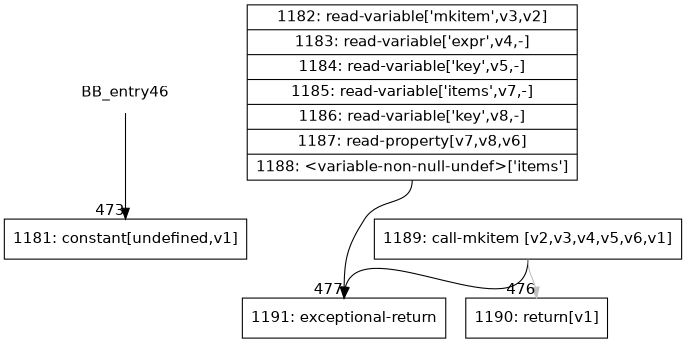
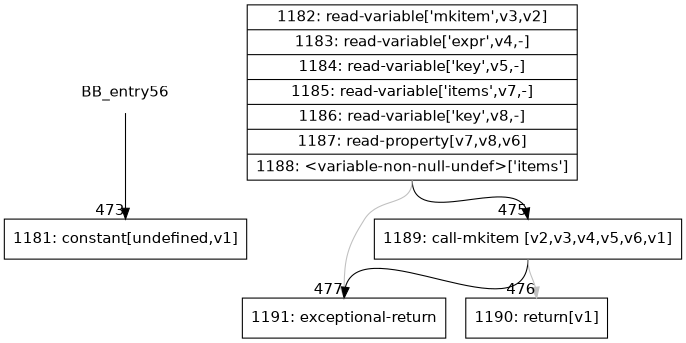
node "BB_entry46": label "BB_entry46" -> "BB_entry56"
edge "1182: read-variable['mkitem',v3,v2]" -> "1189: call-mkitem [v2,v3,v4,v5,v6,v1]": added
edge "1182: read-variable['mkitem',v3,v2]" -> "1191: exceptional-return": color black -> gray
